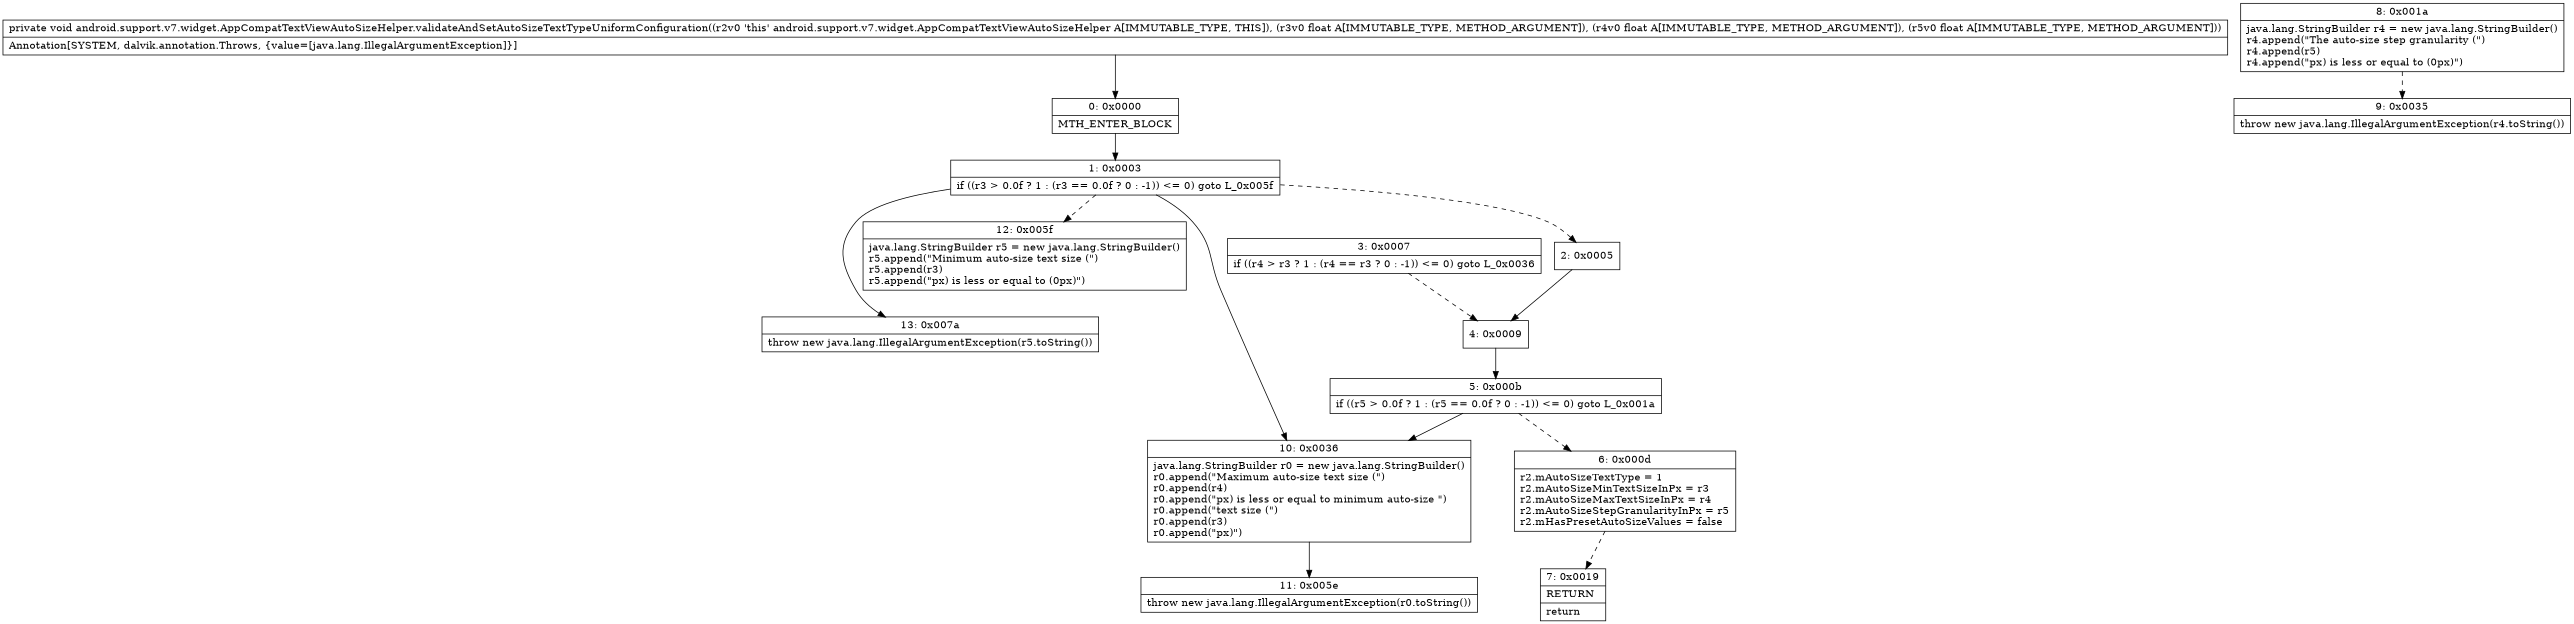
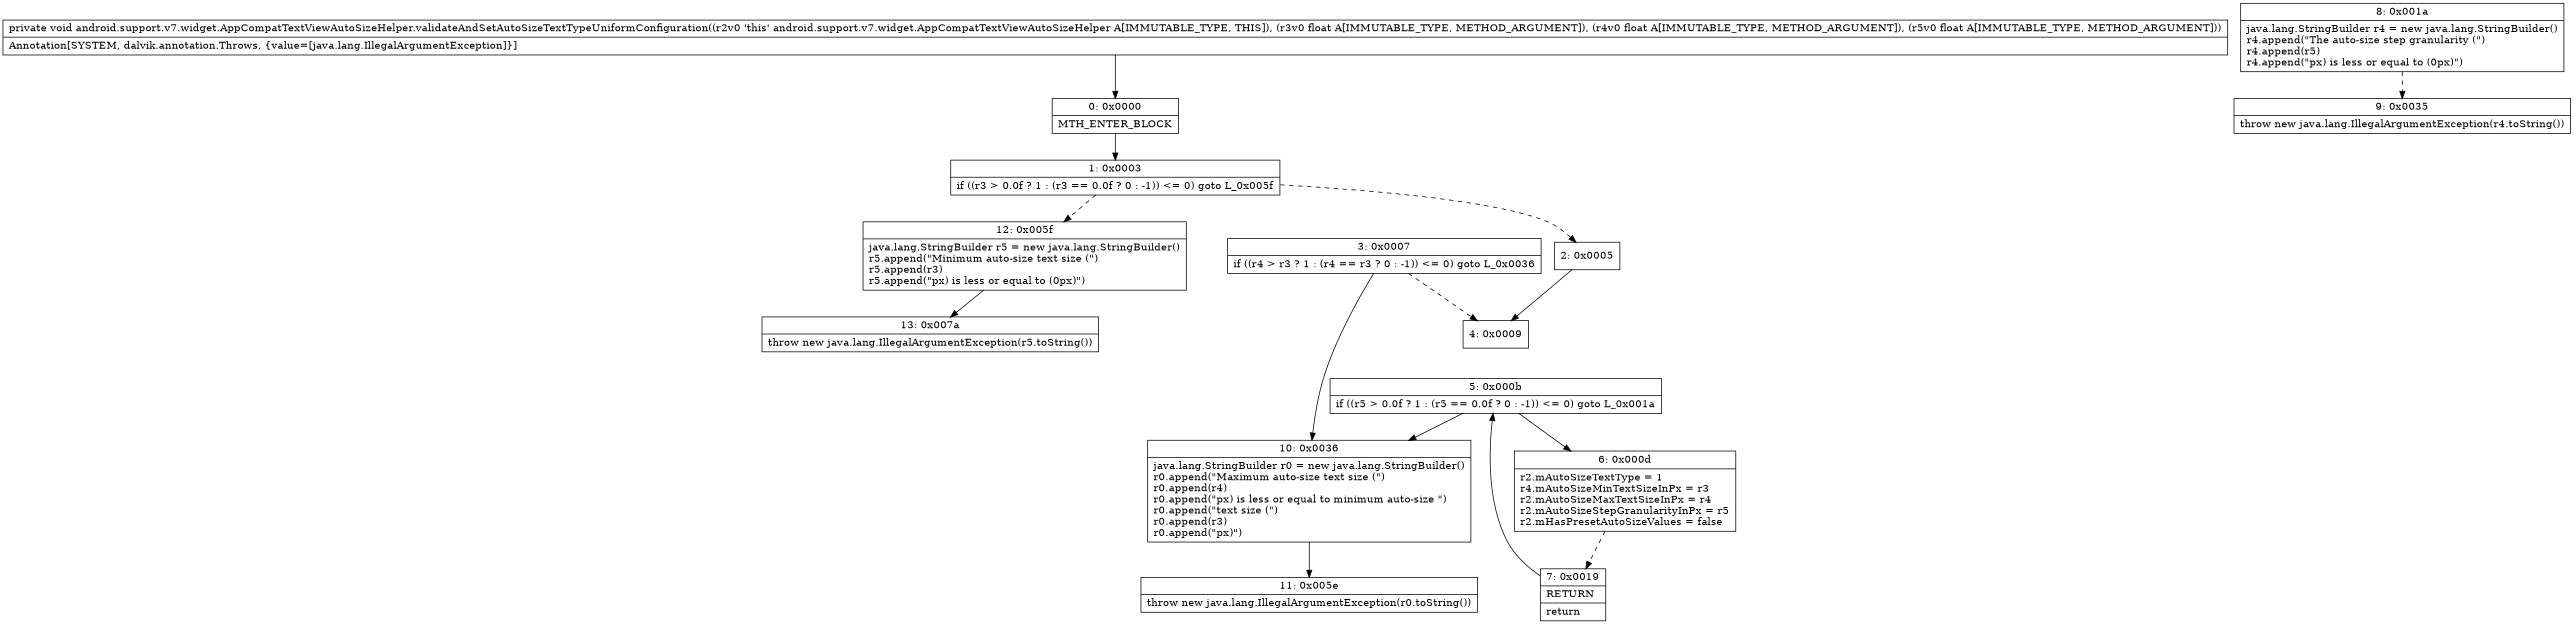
edge "1: 0x0003" -> "13: 0x007a": now "12: 0x005f" -> "13: 0x007a"
edge "1: 0x0003" -> "10: 0x0036": now "3: 0x0007" -> "10: 0x0036"
edge "4: 0x0009" -> "5: 0x000b": now "7: 0x0019" -> "5: 0x000b"
edge "5: 0x000b" -> "6: 0x000d": style dashed -> solid
node "6: 0x000d": text "r2.mAutoSizeMinTextSizeInPx = r3" -> "r4.mAutoSizeMinTextSizeInPx = r3"
